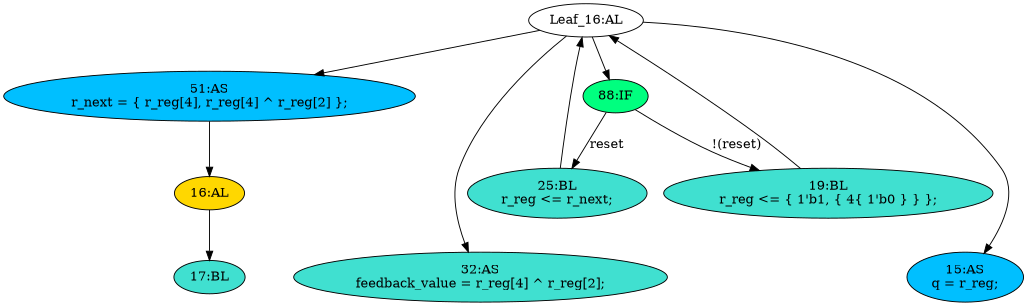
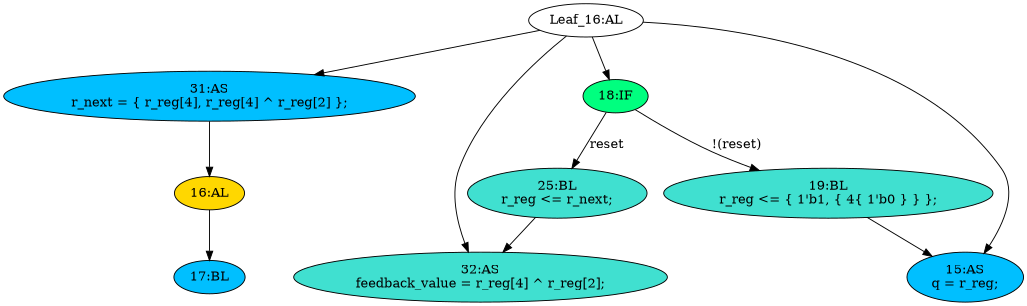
node "51:AS r_next = { r_reg[4], r_reg[4] ^ r_reg[2] };": label "51:AS r_next = { r_reg[4], r_reg[4] ^ r_reg[2] };" -> "31:AS r_next = { r_reg[4], r_reg[4] ^ r_reg[2] };"
node "88:IF": label "88:IF" -> "18:IF"
edge "19:BL r_reg <= { 1'b1, { 4{ 1'b0 } } };" -> "Leaf_16:AL": now "19:BL r_reg <= { 1'b1, { 4{ 1'b0 } } };" -> "15:AS q = r_reg;"
edge "25:BL r_reg <= r_next;" -> "Leaf_16:AL": now "25:BL r_reg <= r_next;" -> "32:AS feedback_value = r_reg[4] ^ r_reg[2];"
node "17:BL": fillcolor turquoise -> deepskyblue
